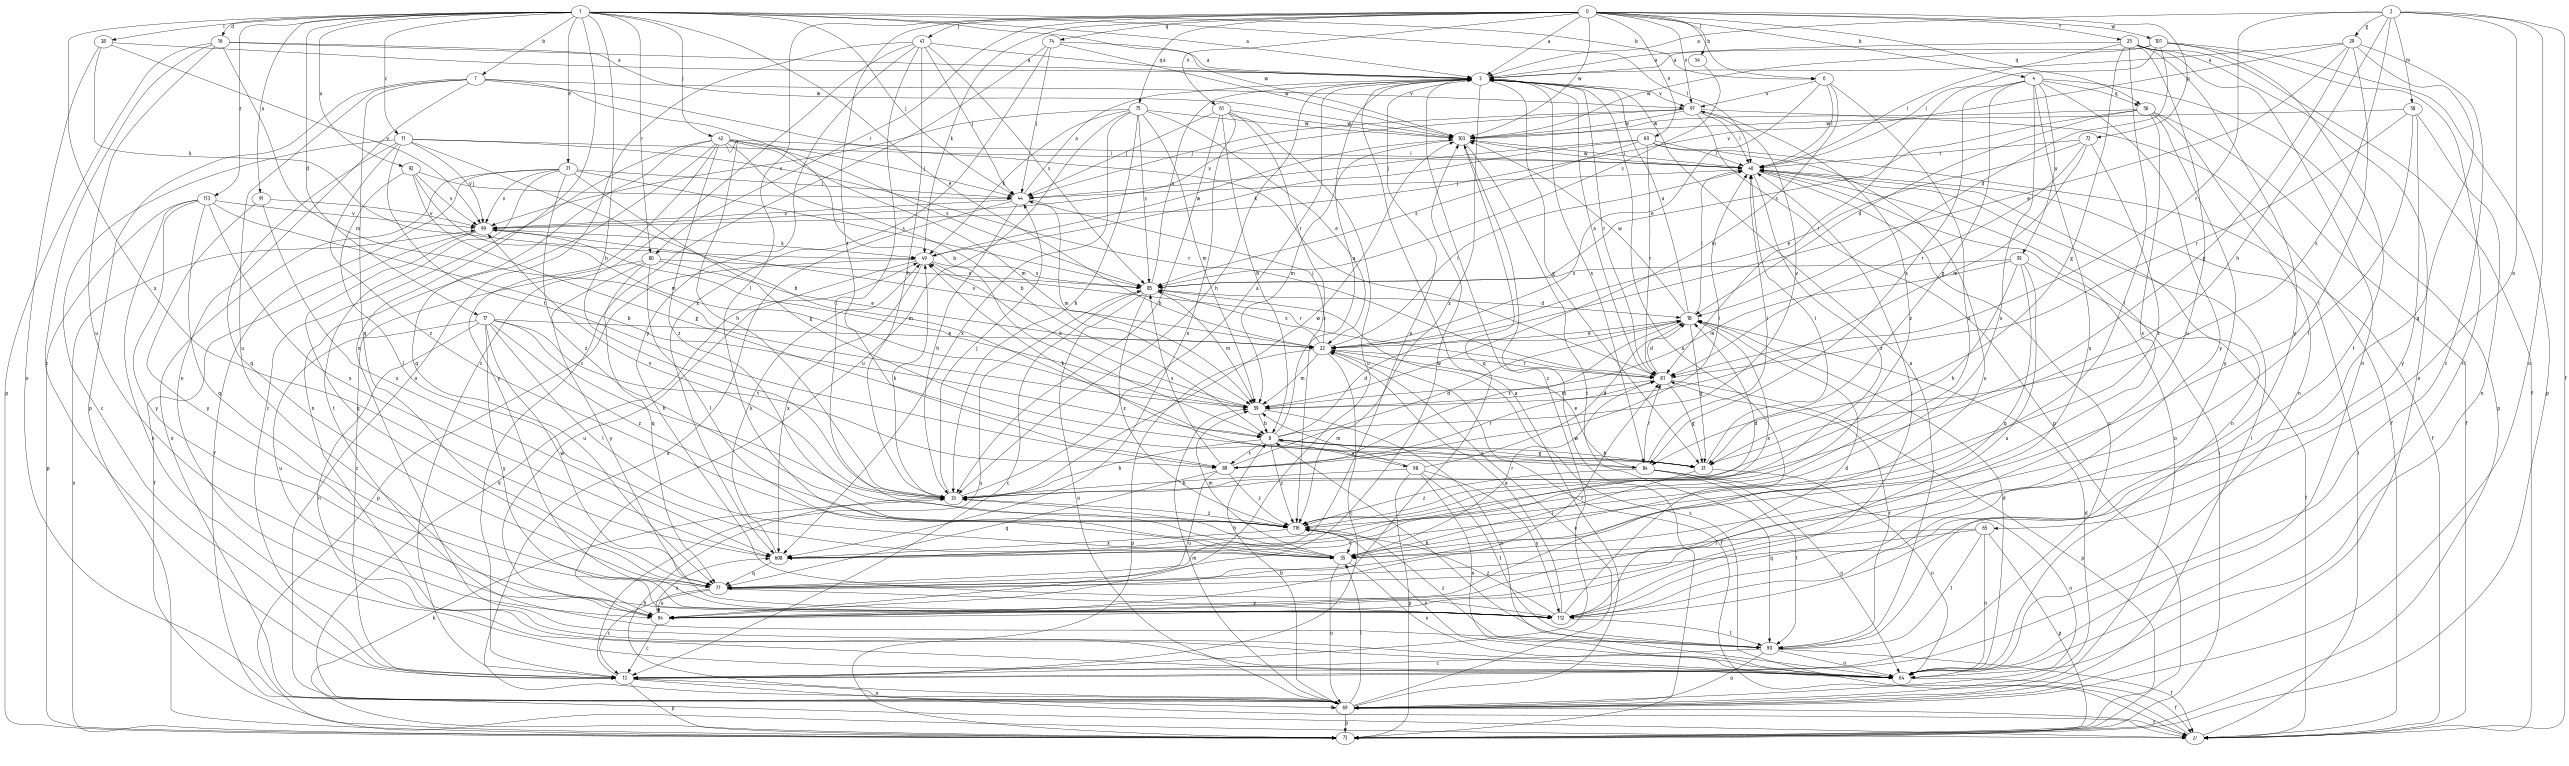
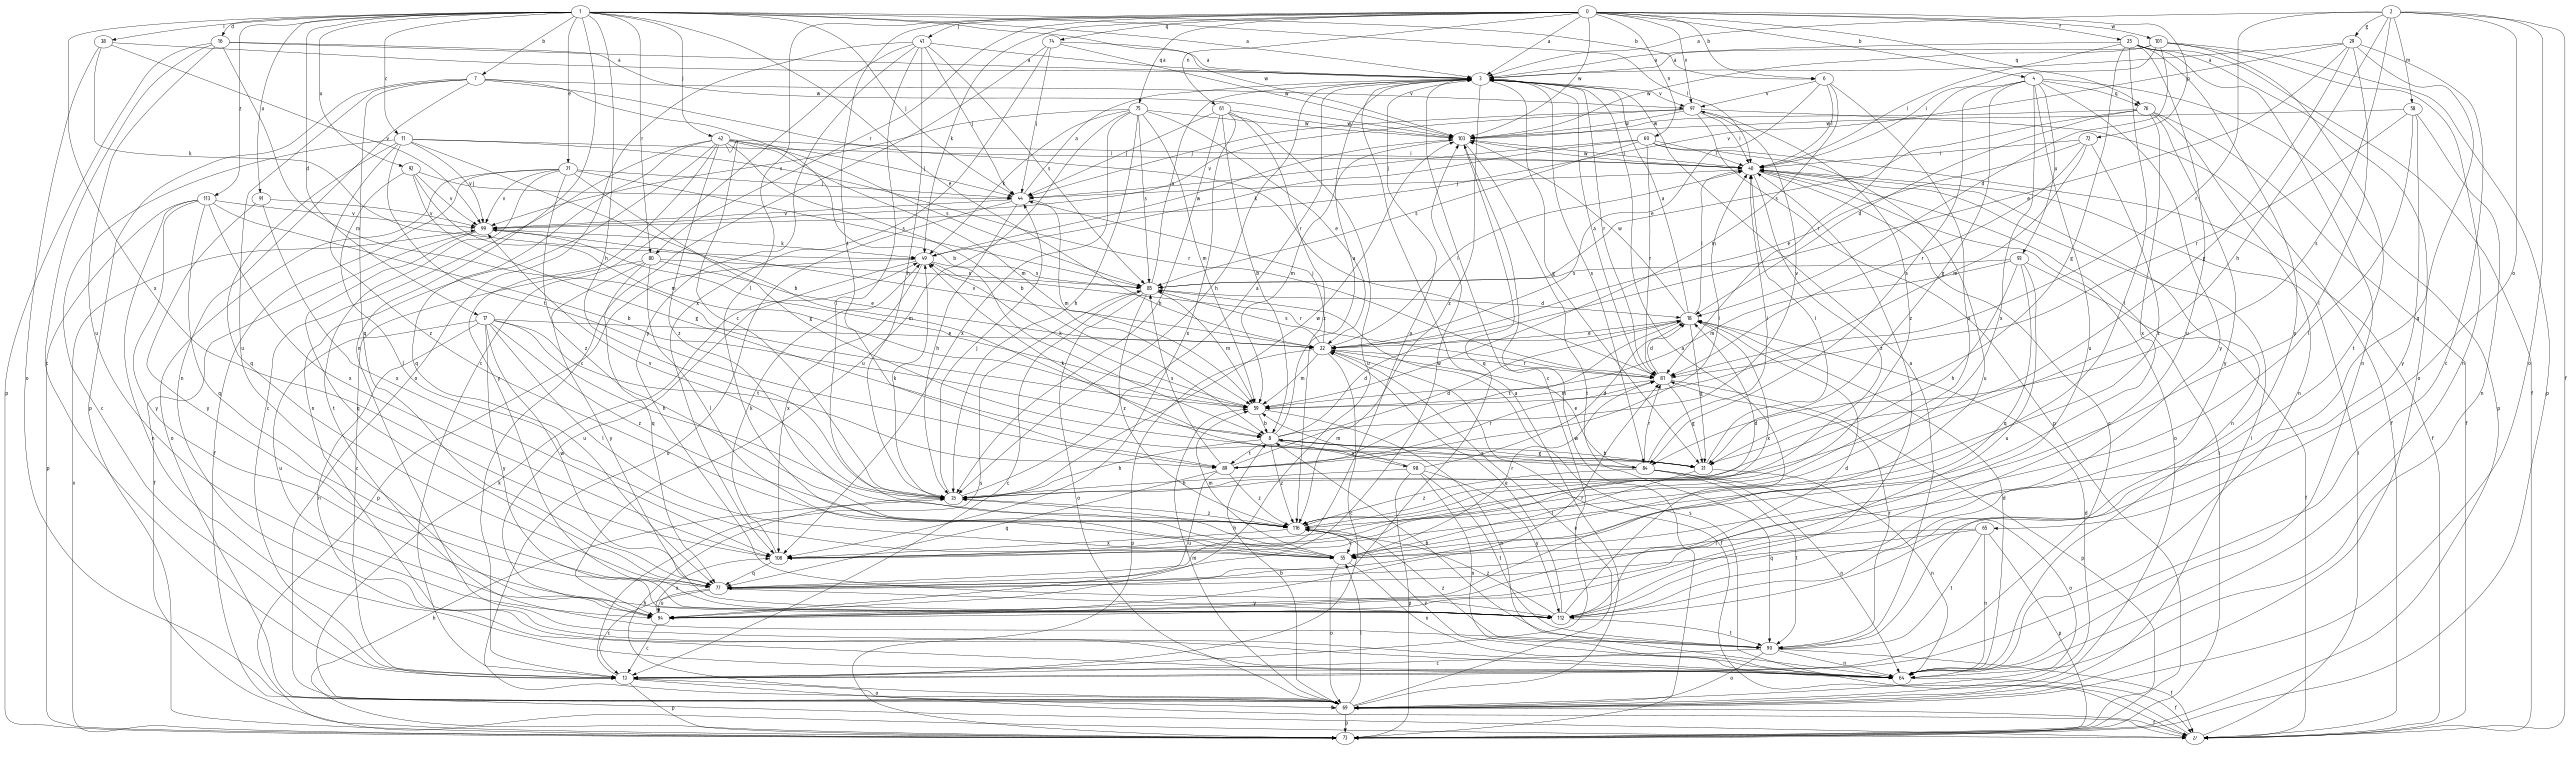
node "54": removed
node "56": label "56" -> "76"
edge "42" -> "35": label "h" -> "c"
node "608": label "608" -> "108"
